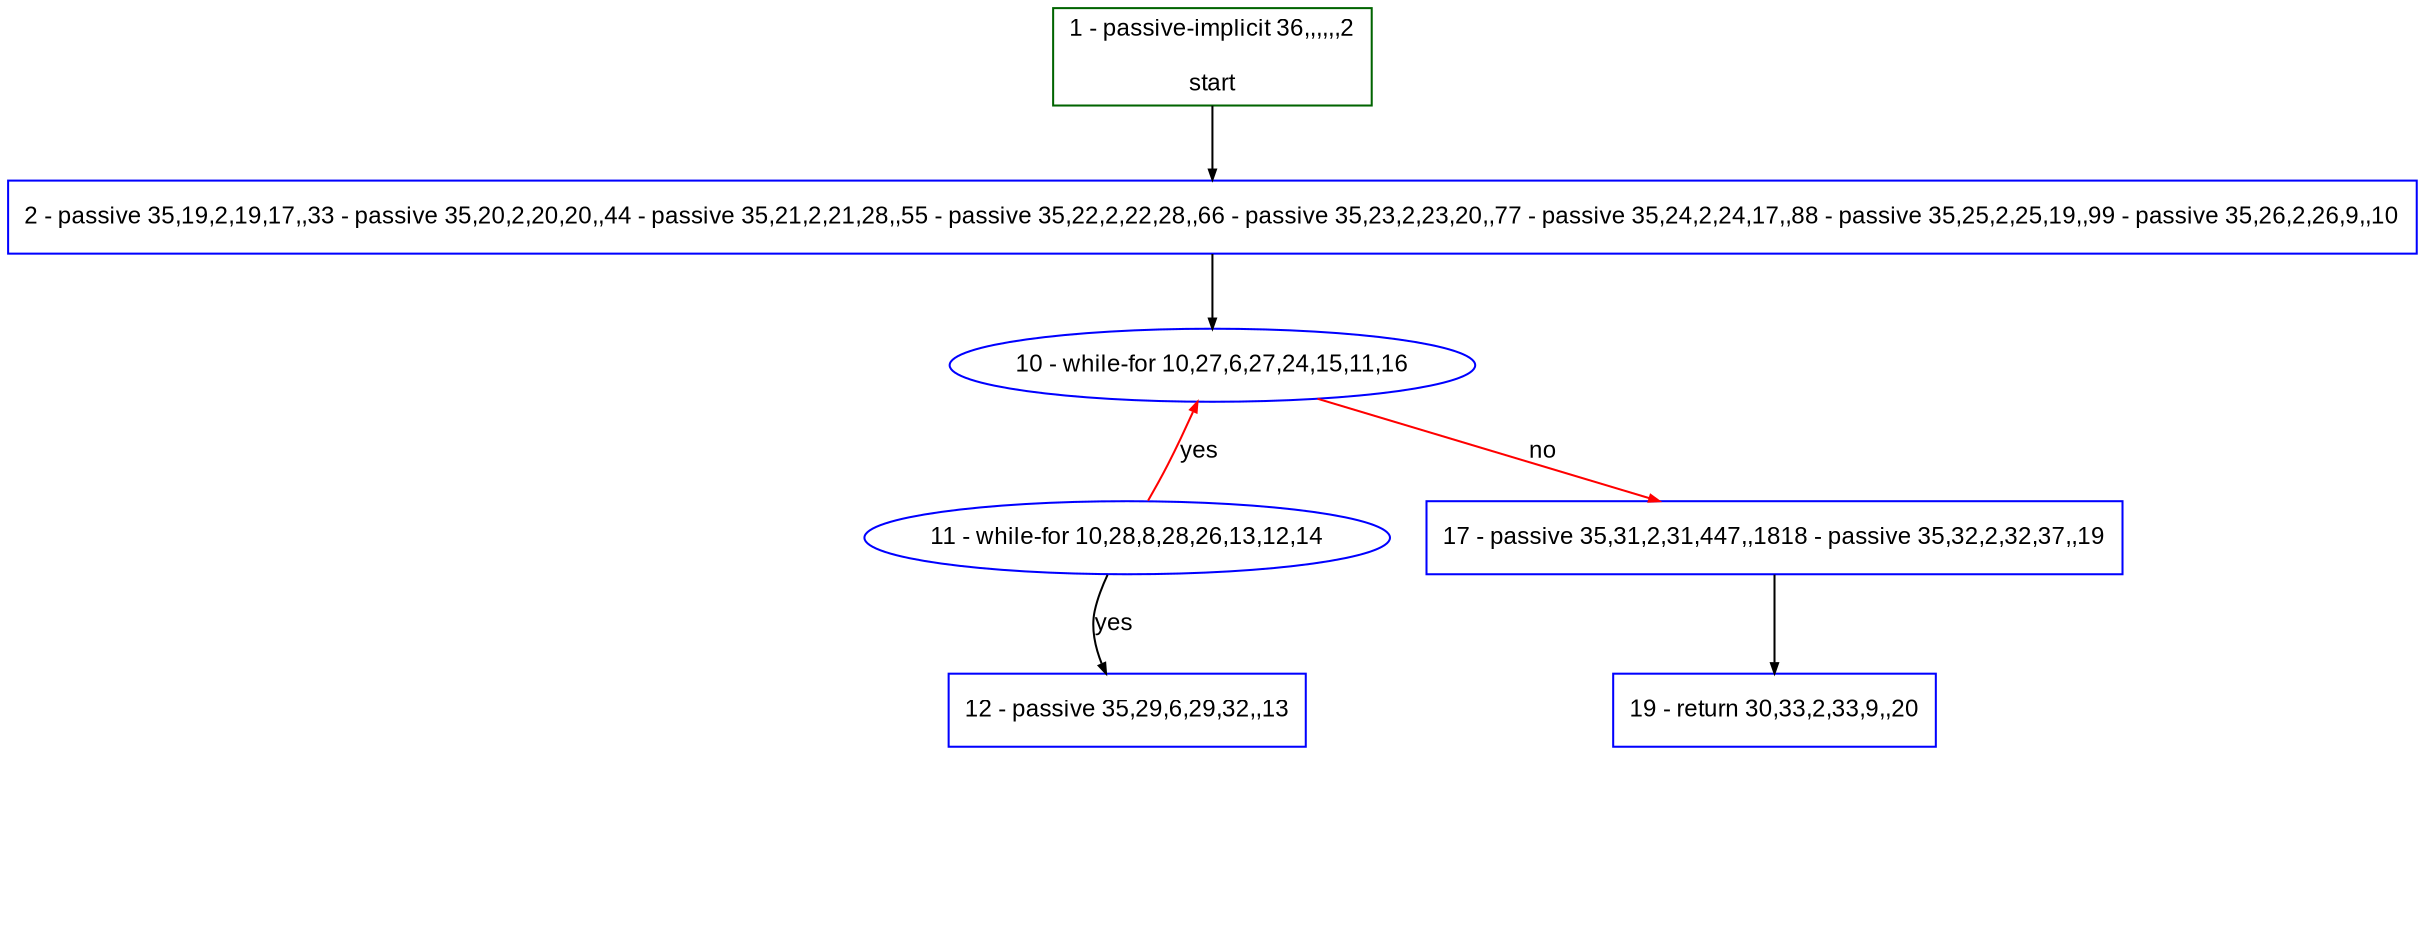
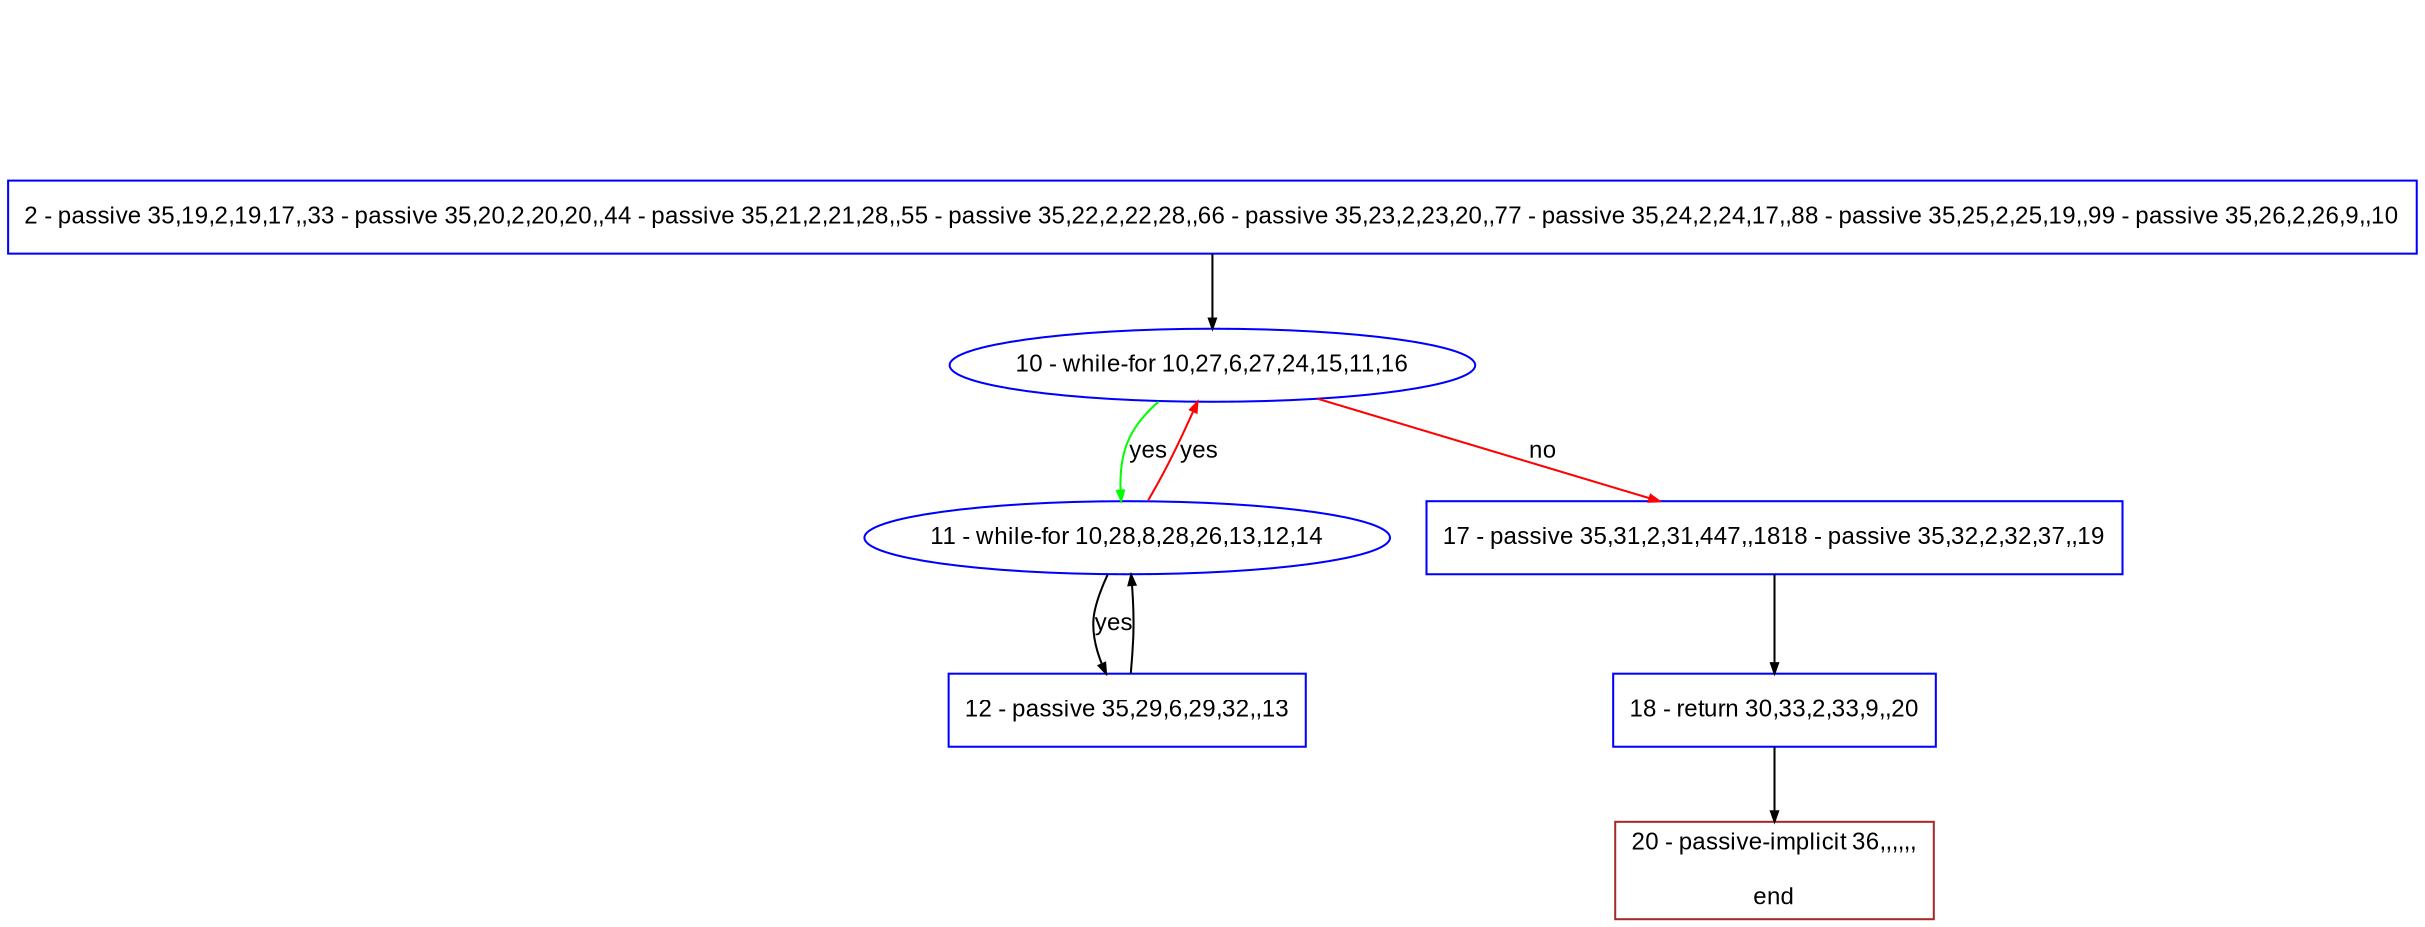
node "1 - passive-implicit 36,,,,,,2 start": removed
edge "10 - while-for 10,27,6,27,24,15,11,16" -> "11 - while-for 10,28,8,28,26,13,12,14": added, label "yes"
edge "12 - passive 35,29,6,29,32,,13" -> "11 - while-for 10,28,8,28,26,13,12,14": added
node "19 - return 30,33,2,33,9,,20": label "19 - return 30,33,2,33,9,,20" -> "18 - return 30,33,2,33,9,,20"
node "20 - passive-implicit 36,,,,,, end": added
